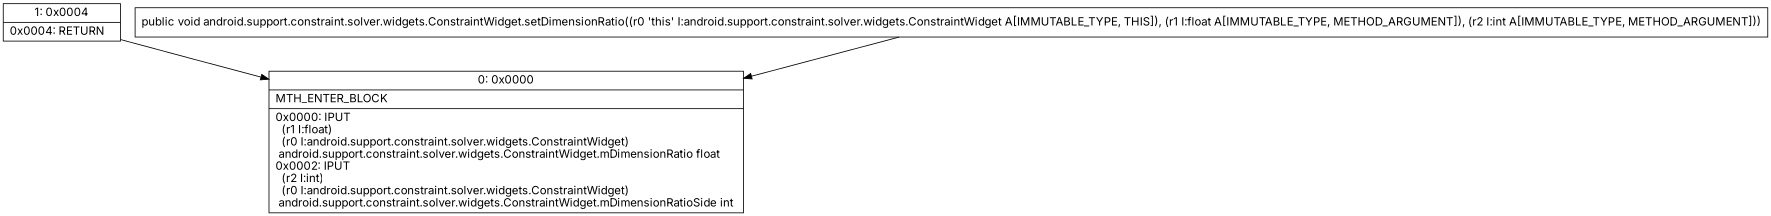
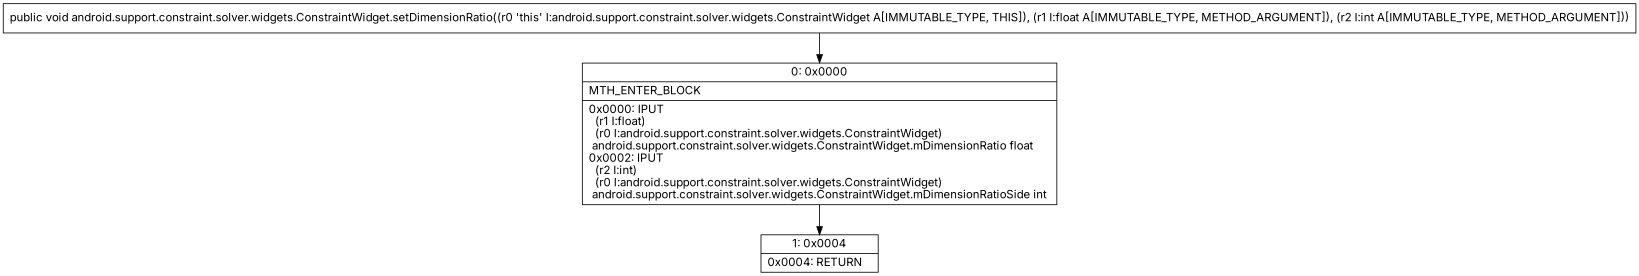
edge "1: 0x0004" -> "0: 0x0000": reversed
